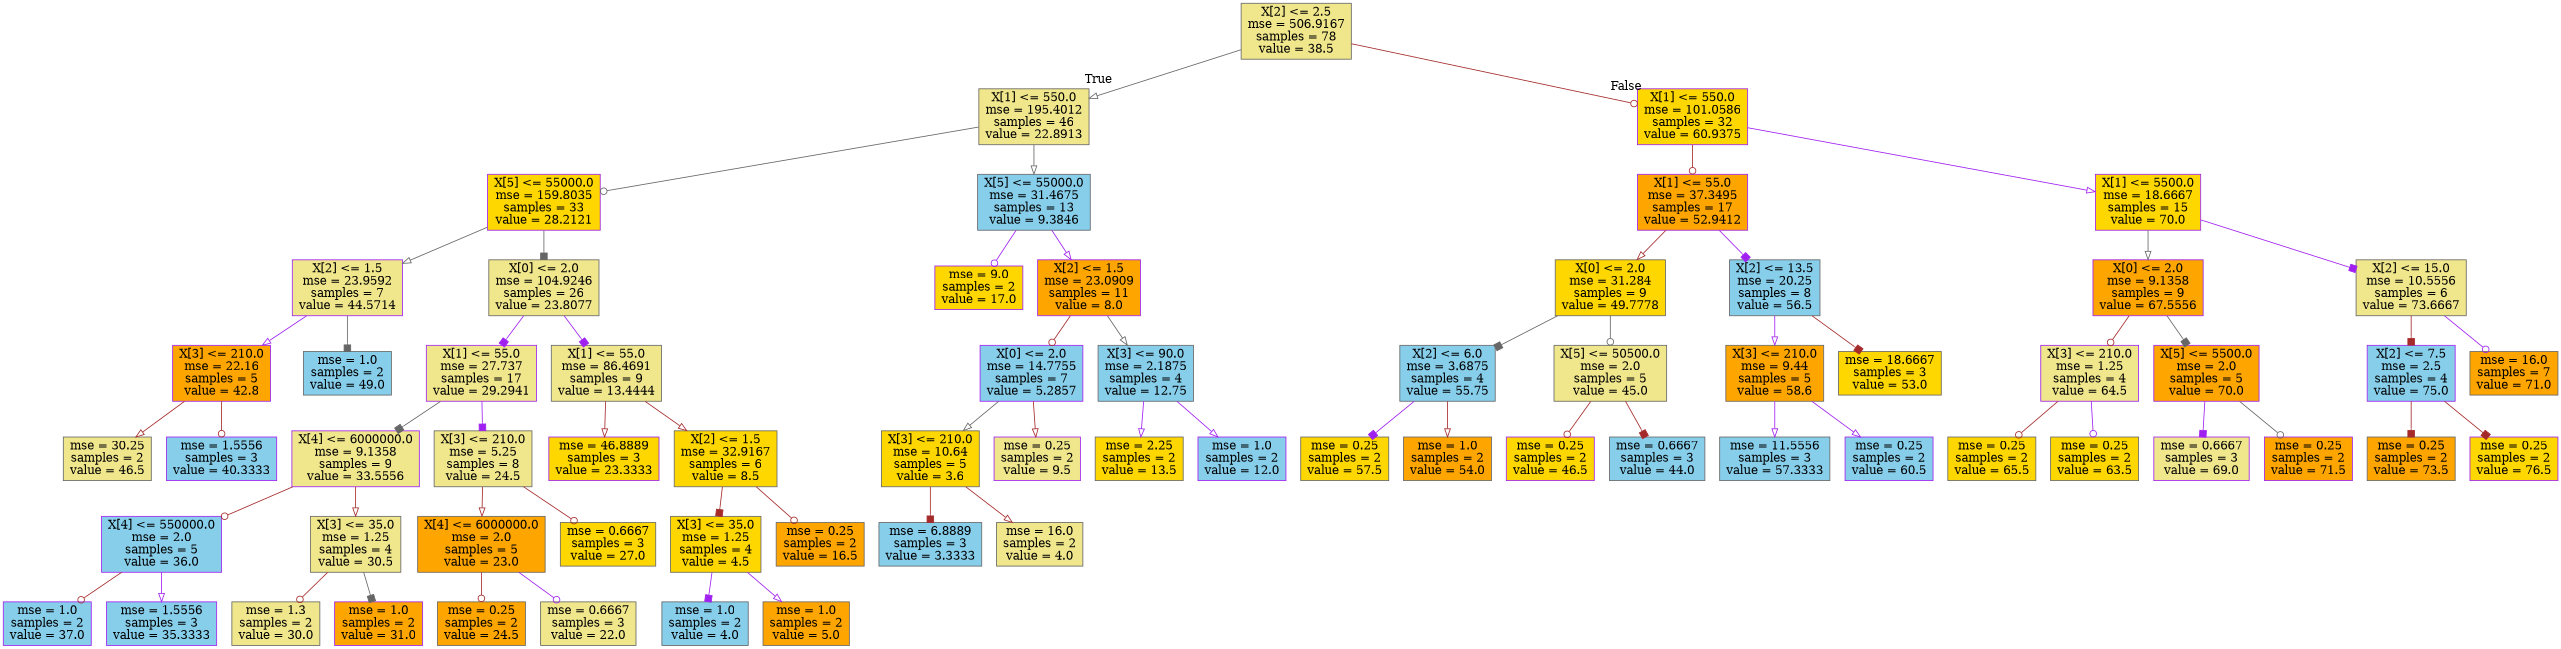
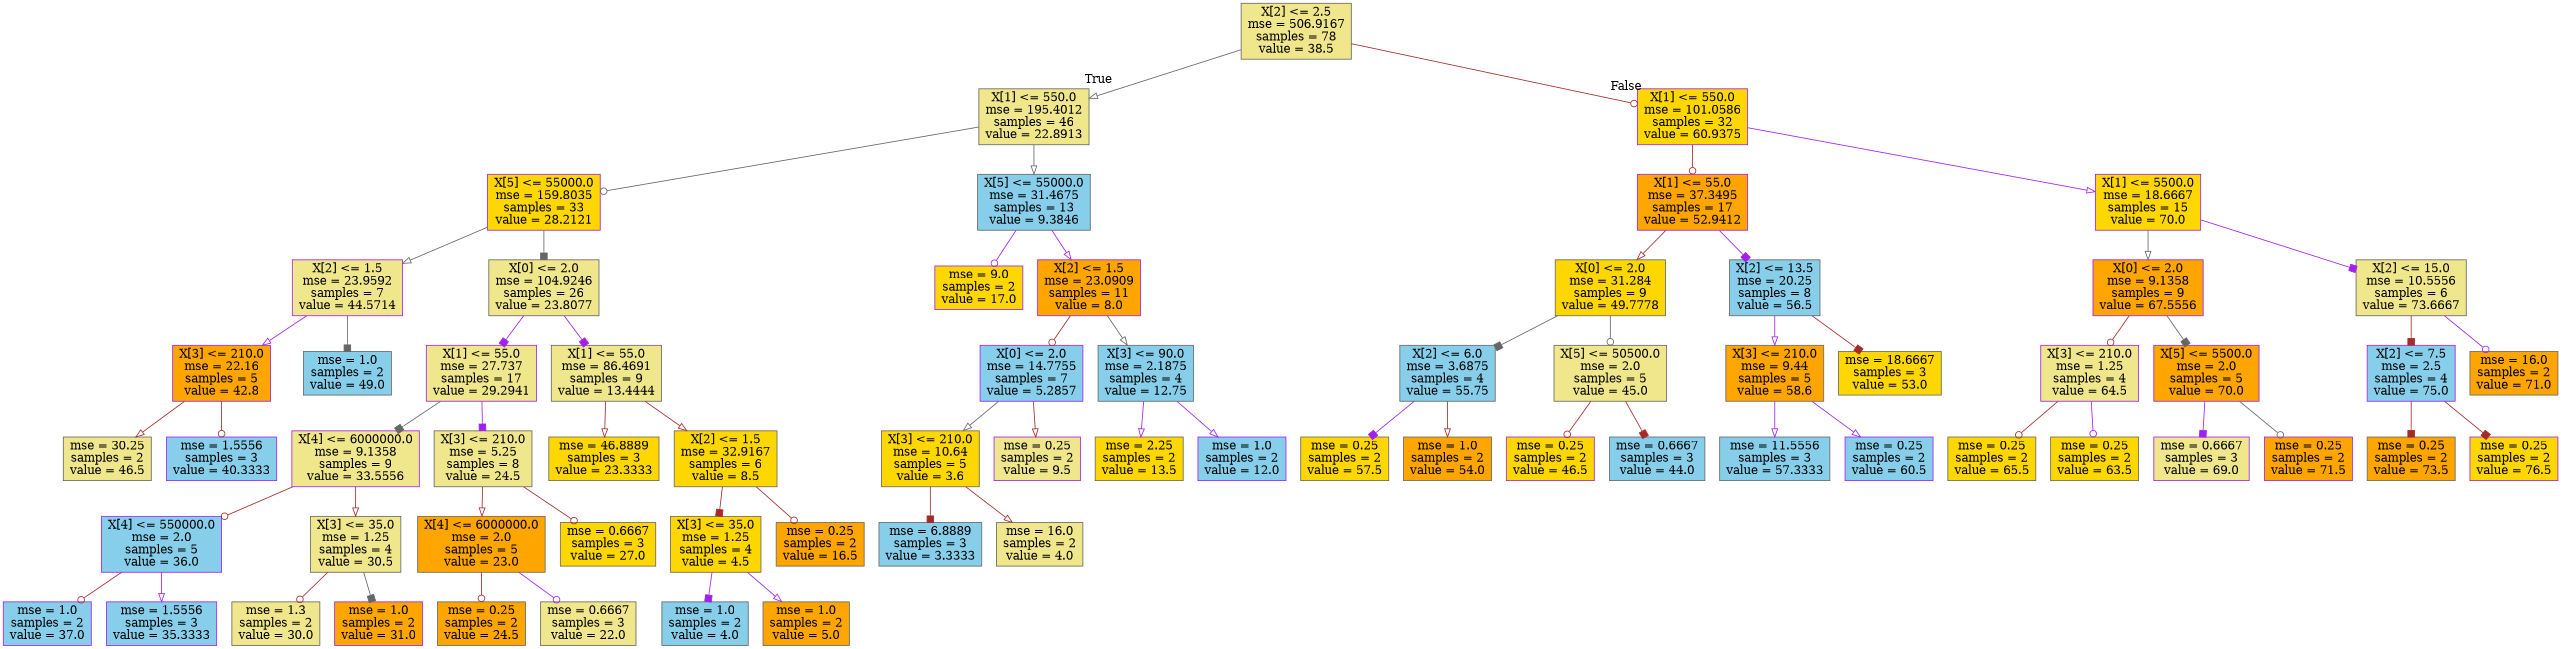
node "mse = 16.0 samples = 7 value = 71.0": label "mse = 16.0 samples = 7 value = 71.0" -> "mse = 16.0 samples = 2 value = 71.0"
node "mse = 46.8889 samples = 3 value = 23.3333": color purple -> gray40
